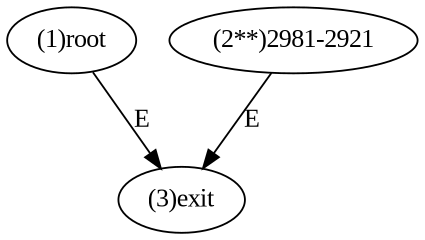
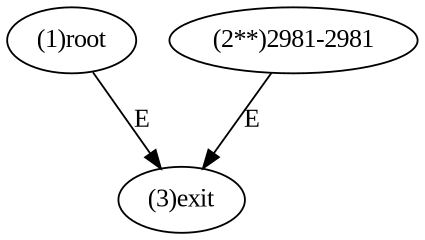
node "(2**)2981-2921": label "(2**)2981-2921" -> "(2**)2981-2981"
